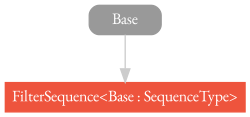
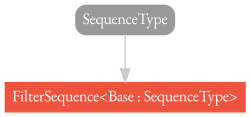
node "Base": label "Base" -> "SequenceType"
